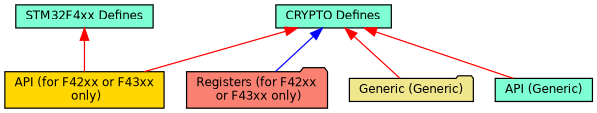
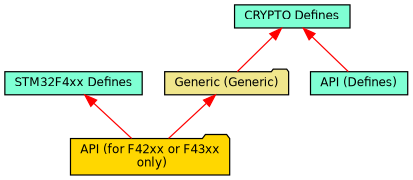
edge "API (for F42xx or F43xx only)" -> "CRYPTO Defines": now "API (for F42xx or F43xx only)" -> "Generic (Generic)"
node "API (for F42xx or F43xx only)": shape box -> folder
node "Registers (for F42xx or F43xx only)": removed
node "API (Generic)": label "API (Generic)" -> "API (Defines)"
